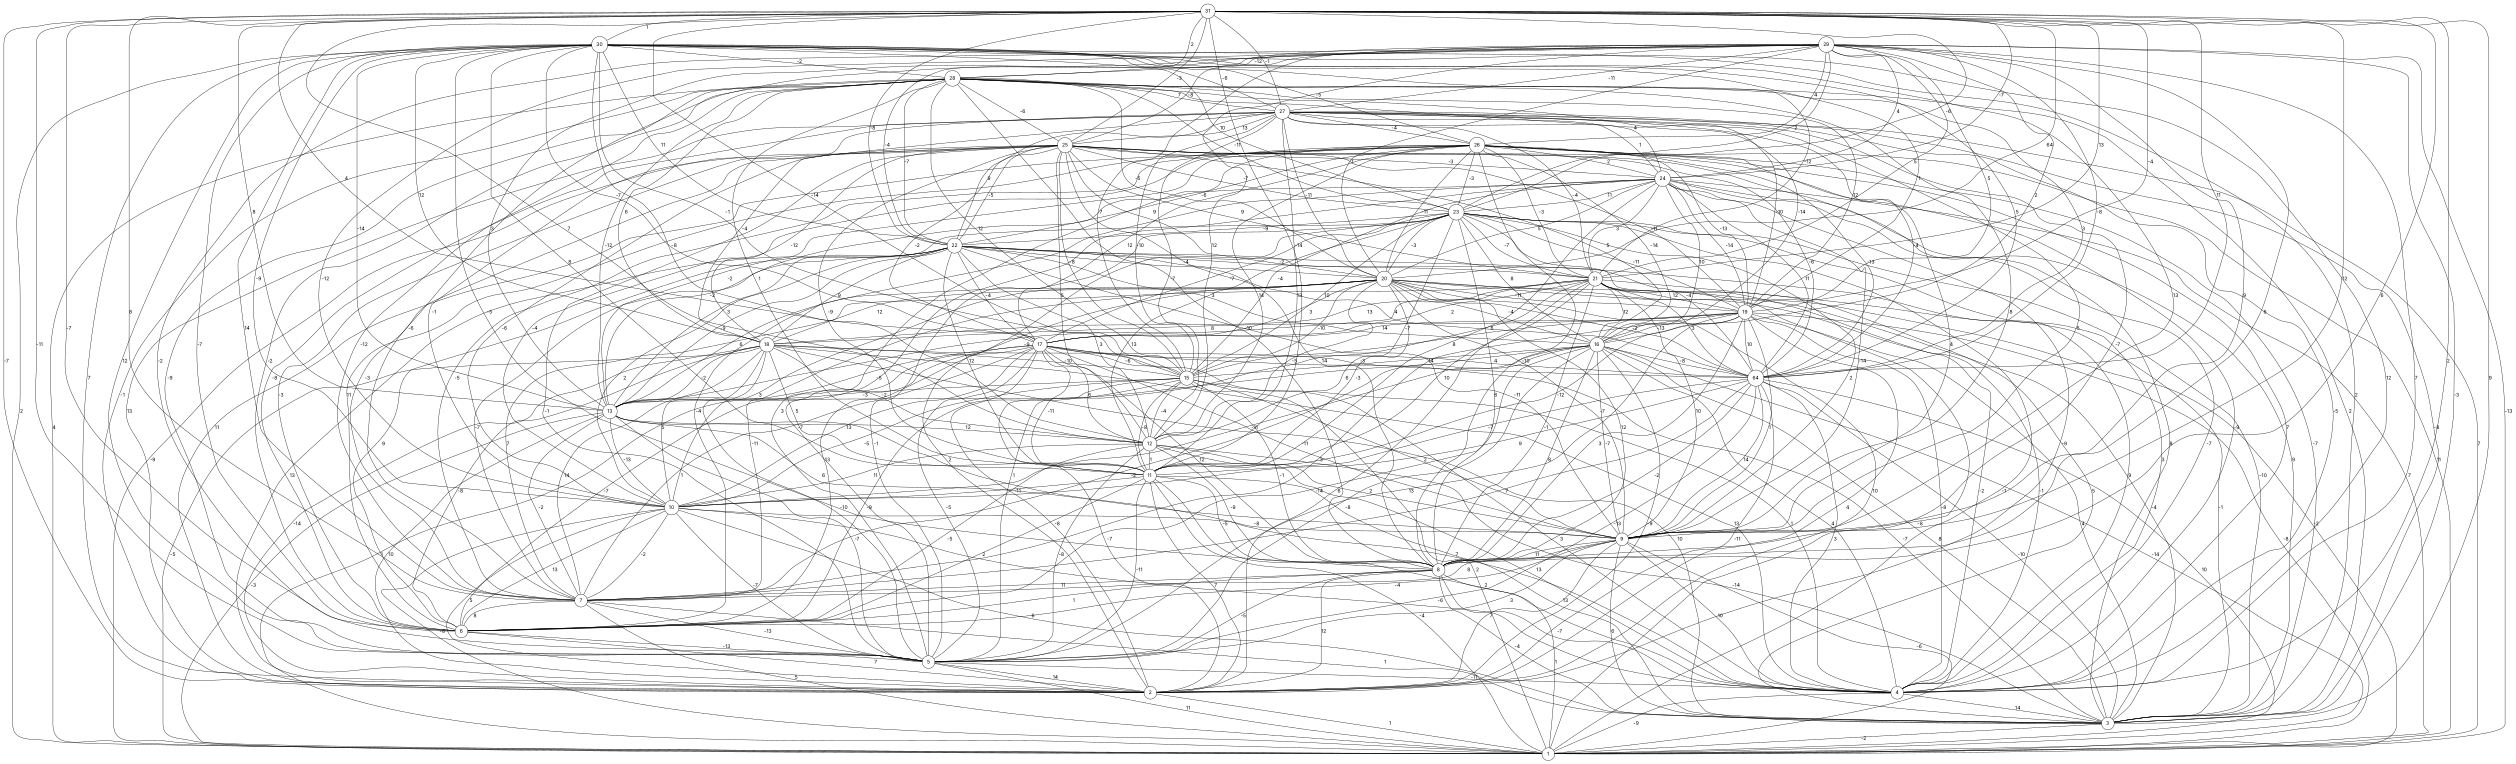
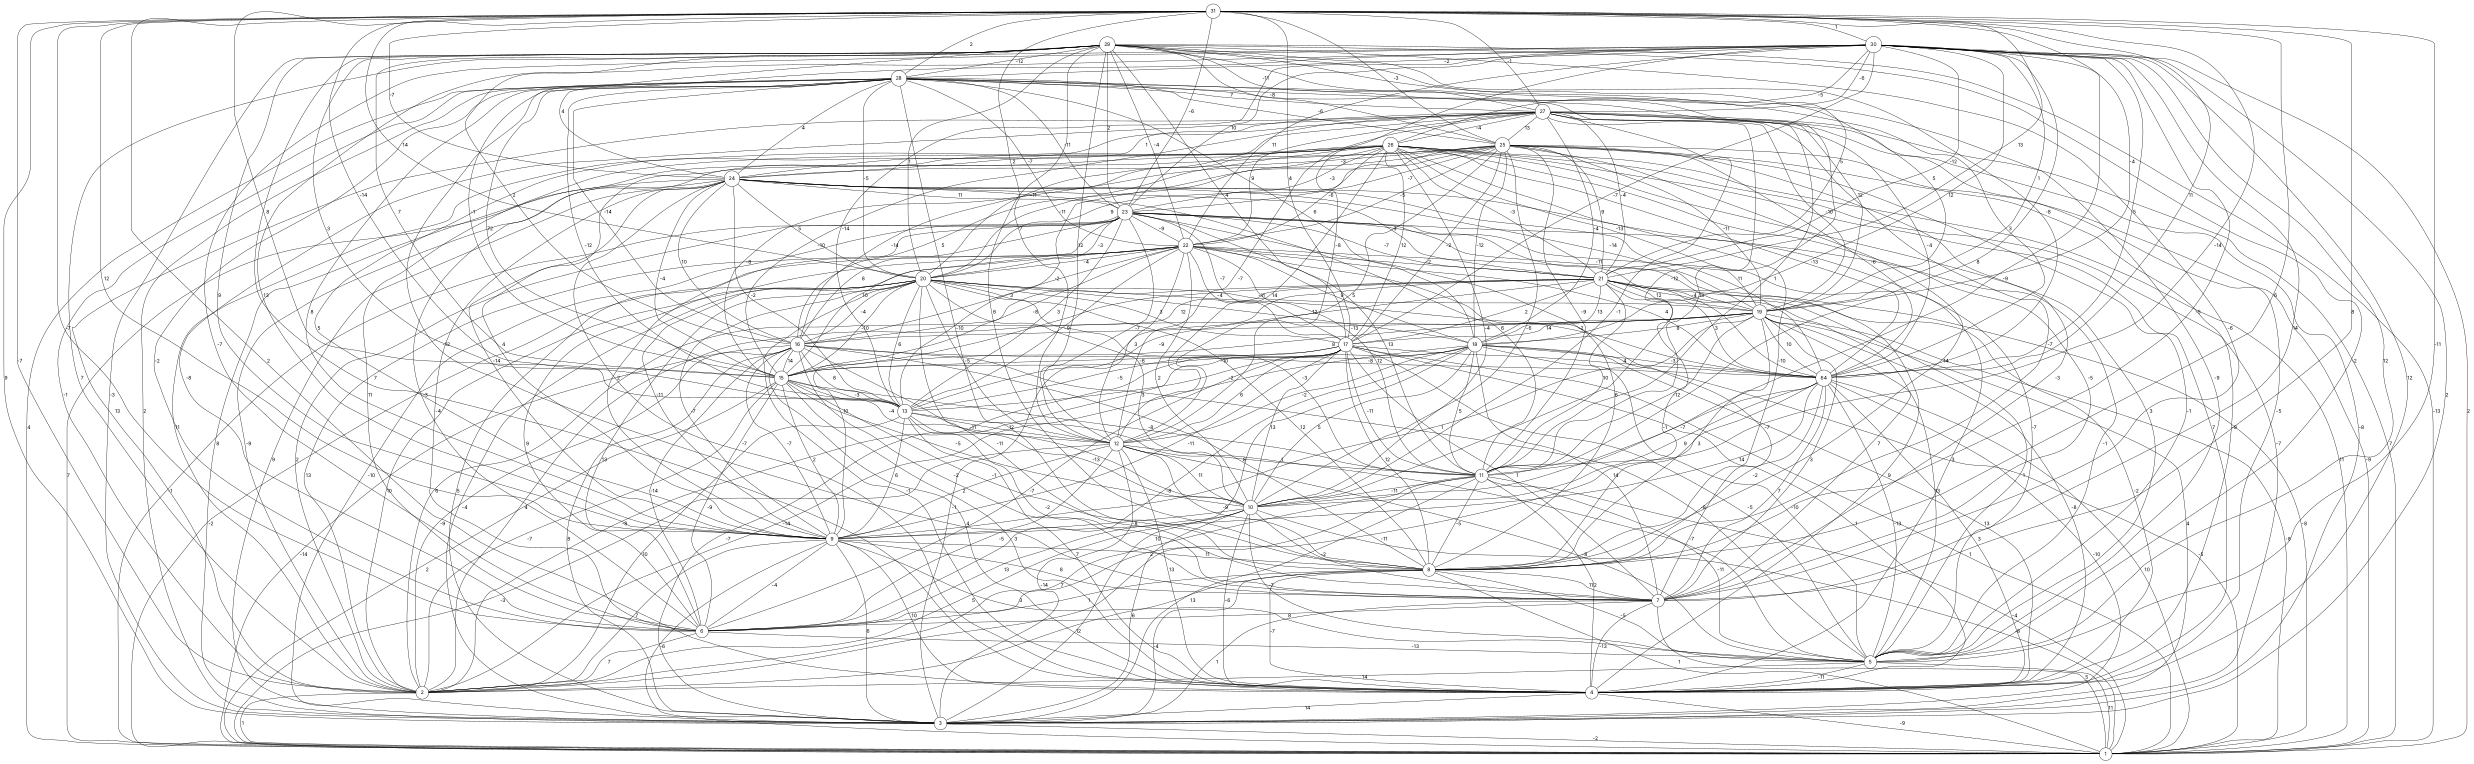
edge "31" -- "22": now "15" -- "22"
edge "29" -- "26": now "29" -- "17"
edge "31" -- "20": label "64" -> "14"
edge "28" -- "15": label "12" -> "72"
edge "7" -- "5": now "7" -- "4"
edge "13" -- "1": now "12" -- "1"
